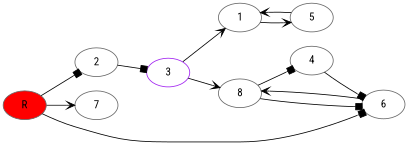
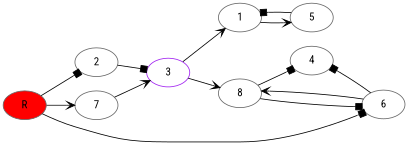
edge "5" -> "1": arrowhead vee -> box
edge "4" -> "6": reversed
edge "7" -> "3": added
